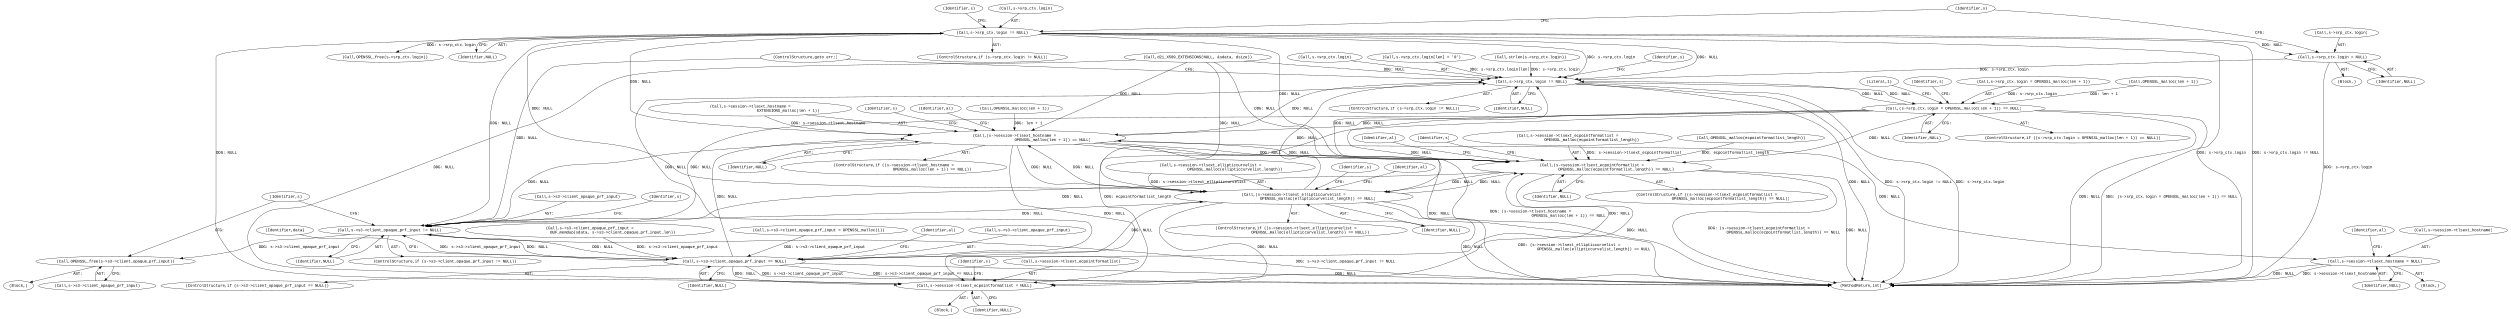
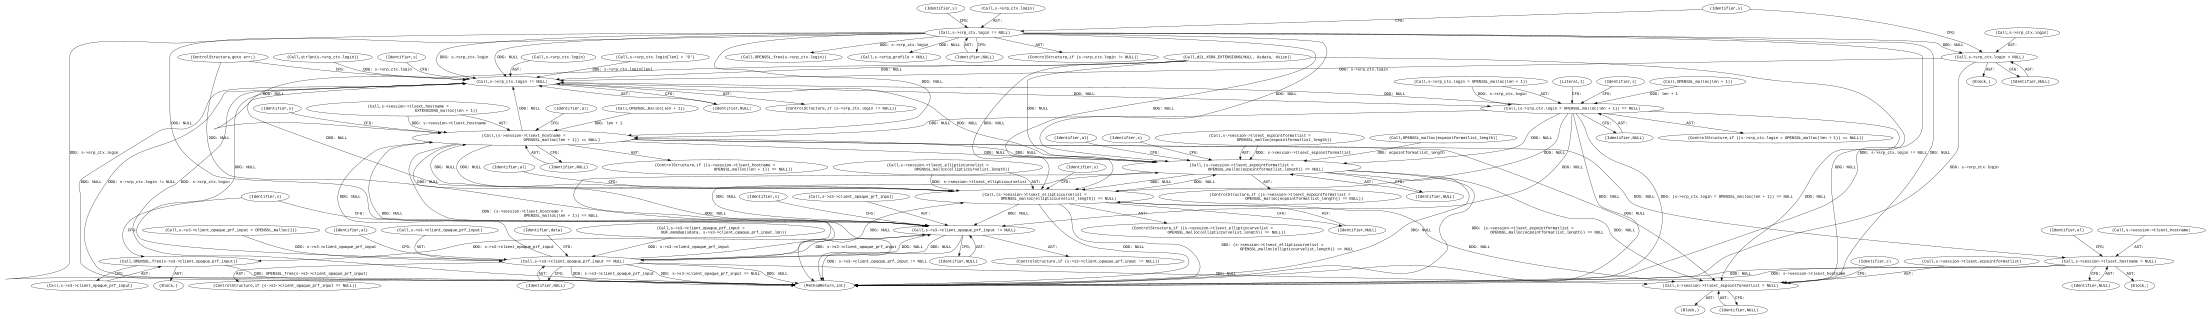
node "(Call,s->srtp_profile = NULL)": added
edge "(Call,(s->srp_ctx.login = OPENSSL_malloc(len + 1)) == NULL)" -> "(Call,s->session->tlsext_ecpointformatlist = NULL)": label "DDG: ecpointformatlist_length" -> "DDG: NULL"
edge "(Call,OPENSSL_free(s->s3->client_opaque_prf_input))" -> "(MethodReturn,int)": added, label "DDG: OPENSSL_free(s->s3->client_opaque_prf_input)"
